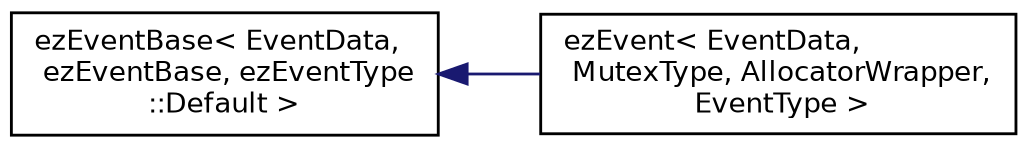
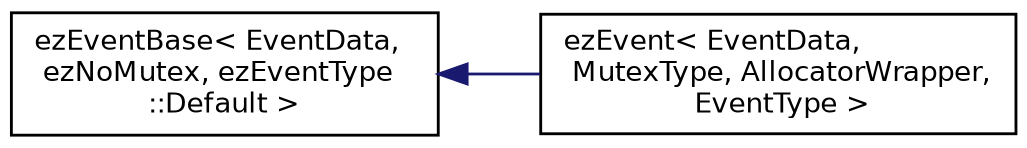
node "ezEventBase< EventData, ezEventBase, ezEventType ::Default >": label "ezEventBase< EventData, ezEventBase, ezEventType ::Default >" -> "ezEventBase< EventData, ezNoMutex, ezEventType ::Default >"
